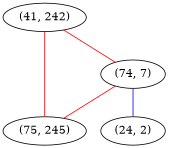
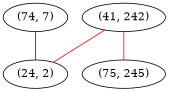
edge "(41, 242)" -- "(74, 7)": now "(41, 242)" -- "(24, 2)"
edge "(74, 7)" -- "(75, 245)": removed
